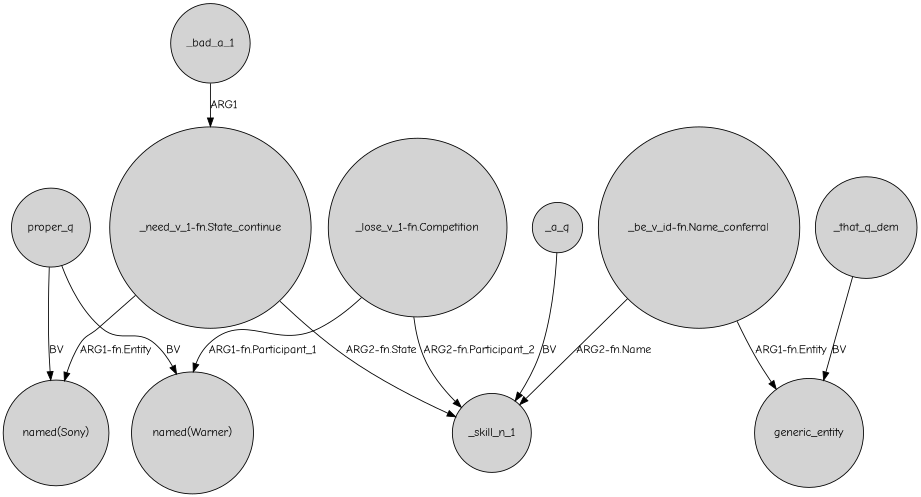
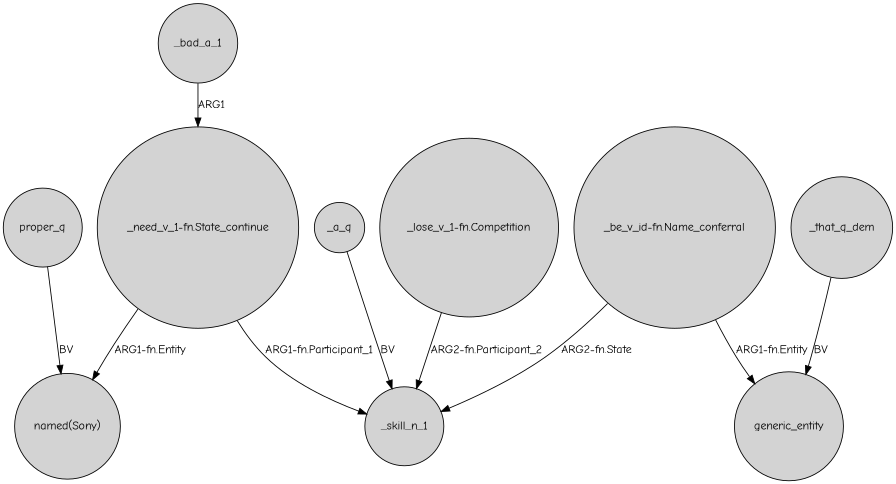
edge "_need_v_1-fn.State_continue" -> "_skill_n_1": label "ARG2-fn.State" -> "ARG1-fn.Participant_1"
edge "_be_v_id-fn.Name_conferral" -> "_skill_n_1": label "ARG2-fn.Name" -> "ARG2-fn.State"
node "named(Warner)": removed
